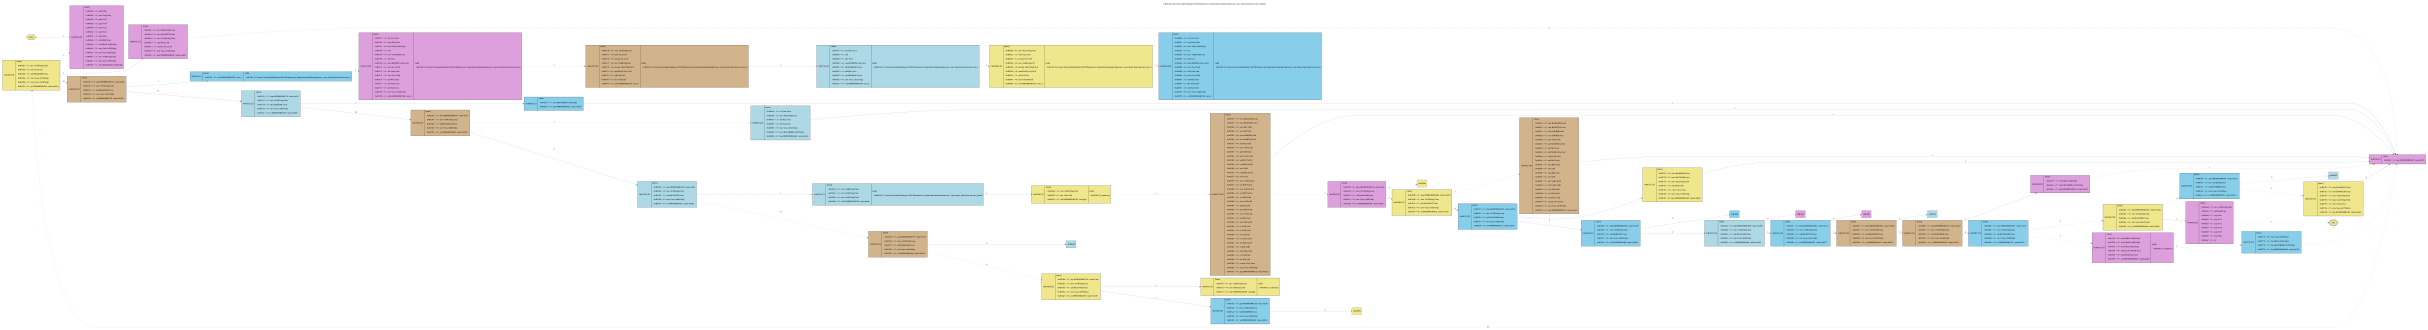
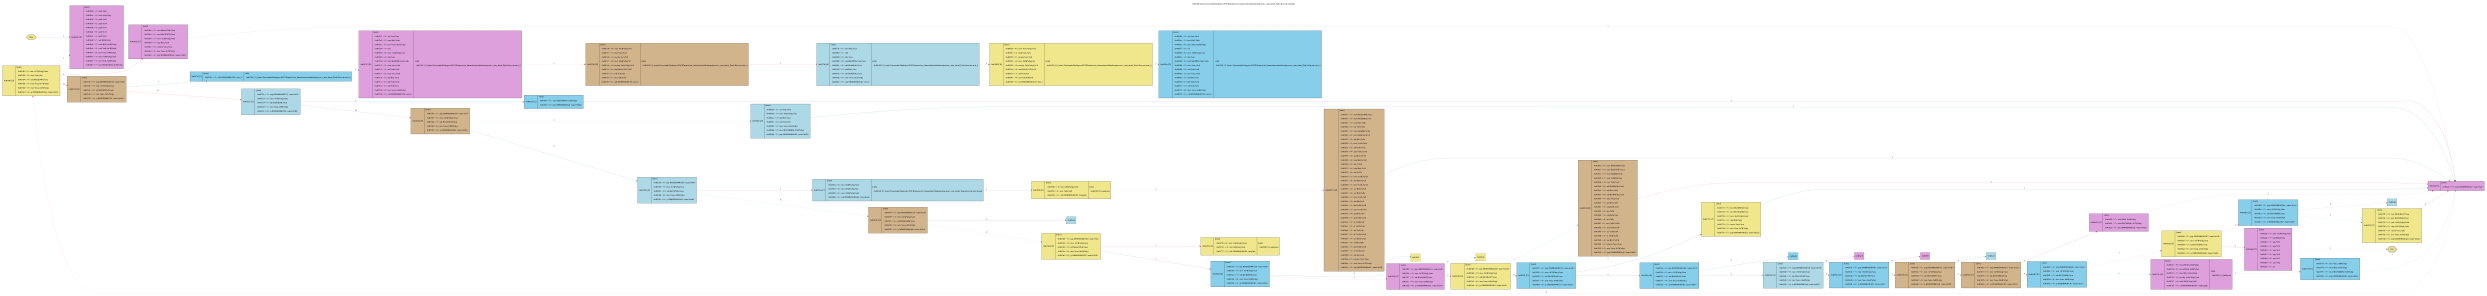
edge "0x401937 [143]" -> "0x4015bf [25]": now "0x4015a6 [25]" -> "0x4015bf [25]"
